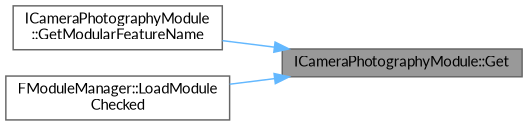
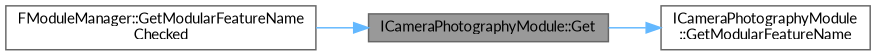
edge "ICameraPhotographyModule ::GetModularFeatureName" -> "ICameraPhotographyModule::Get": reversed
node "FModuleManager::LoadModule Checked": label "FModuleManager::LoadModule Checked" -> "FModuleManager::GetModularFeatureName Checked"
